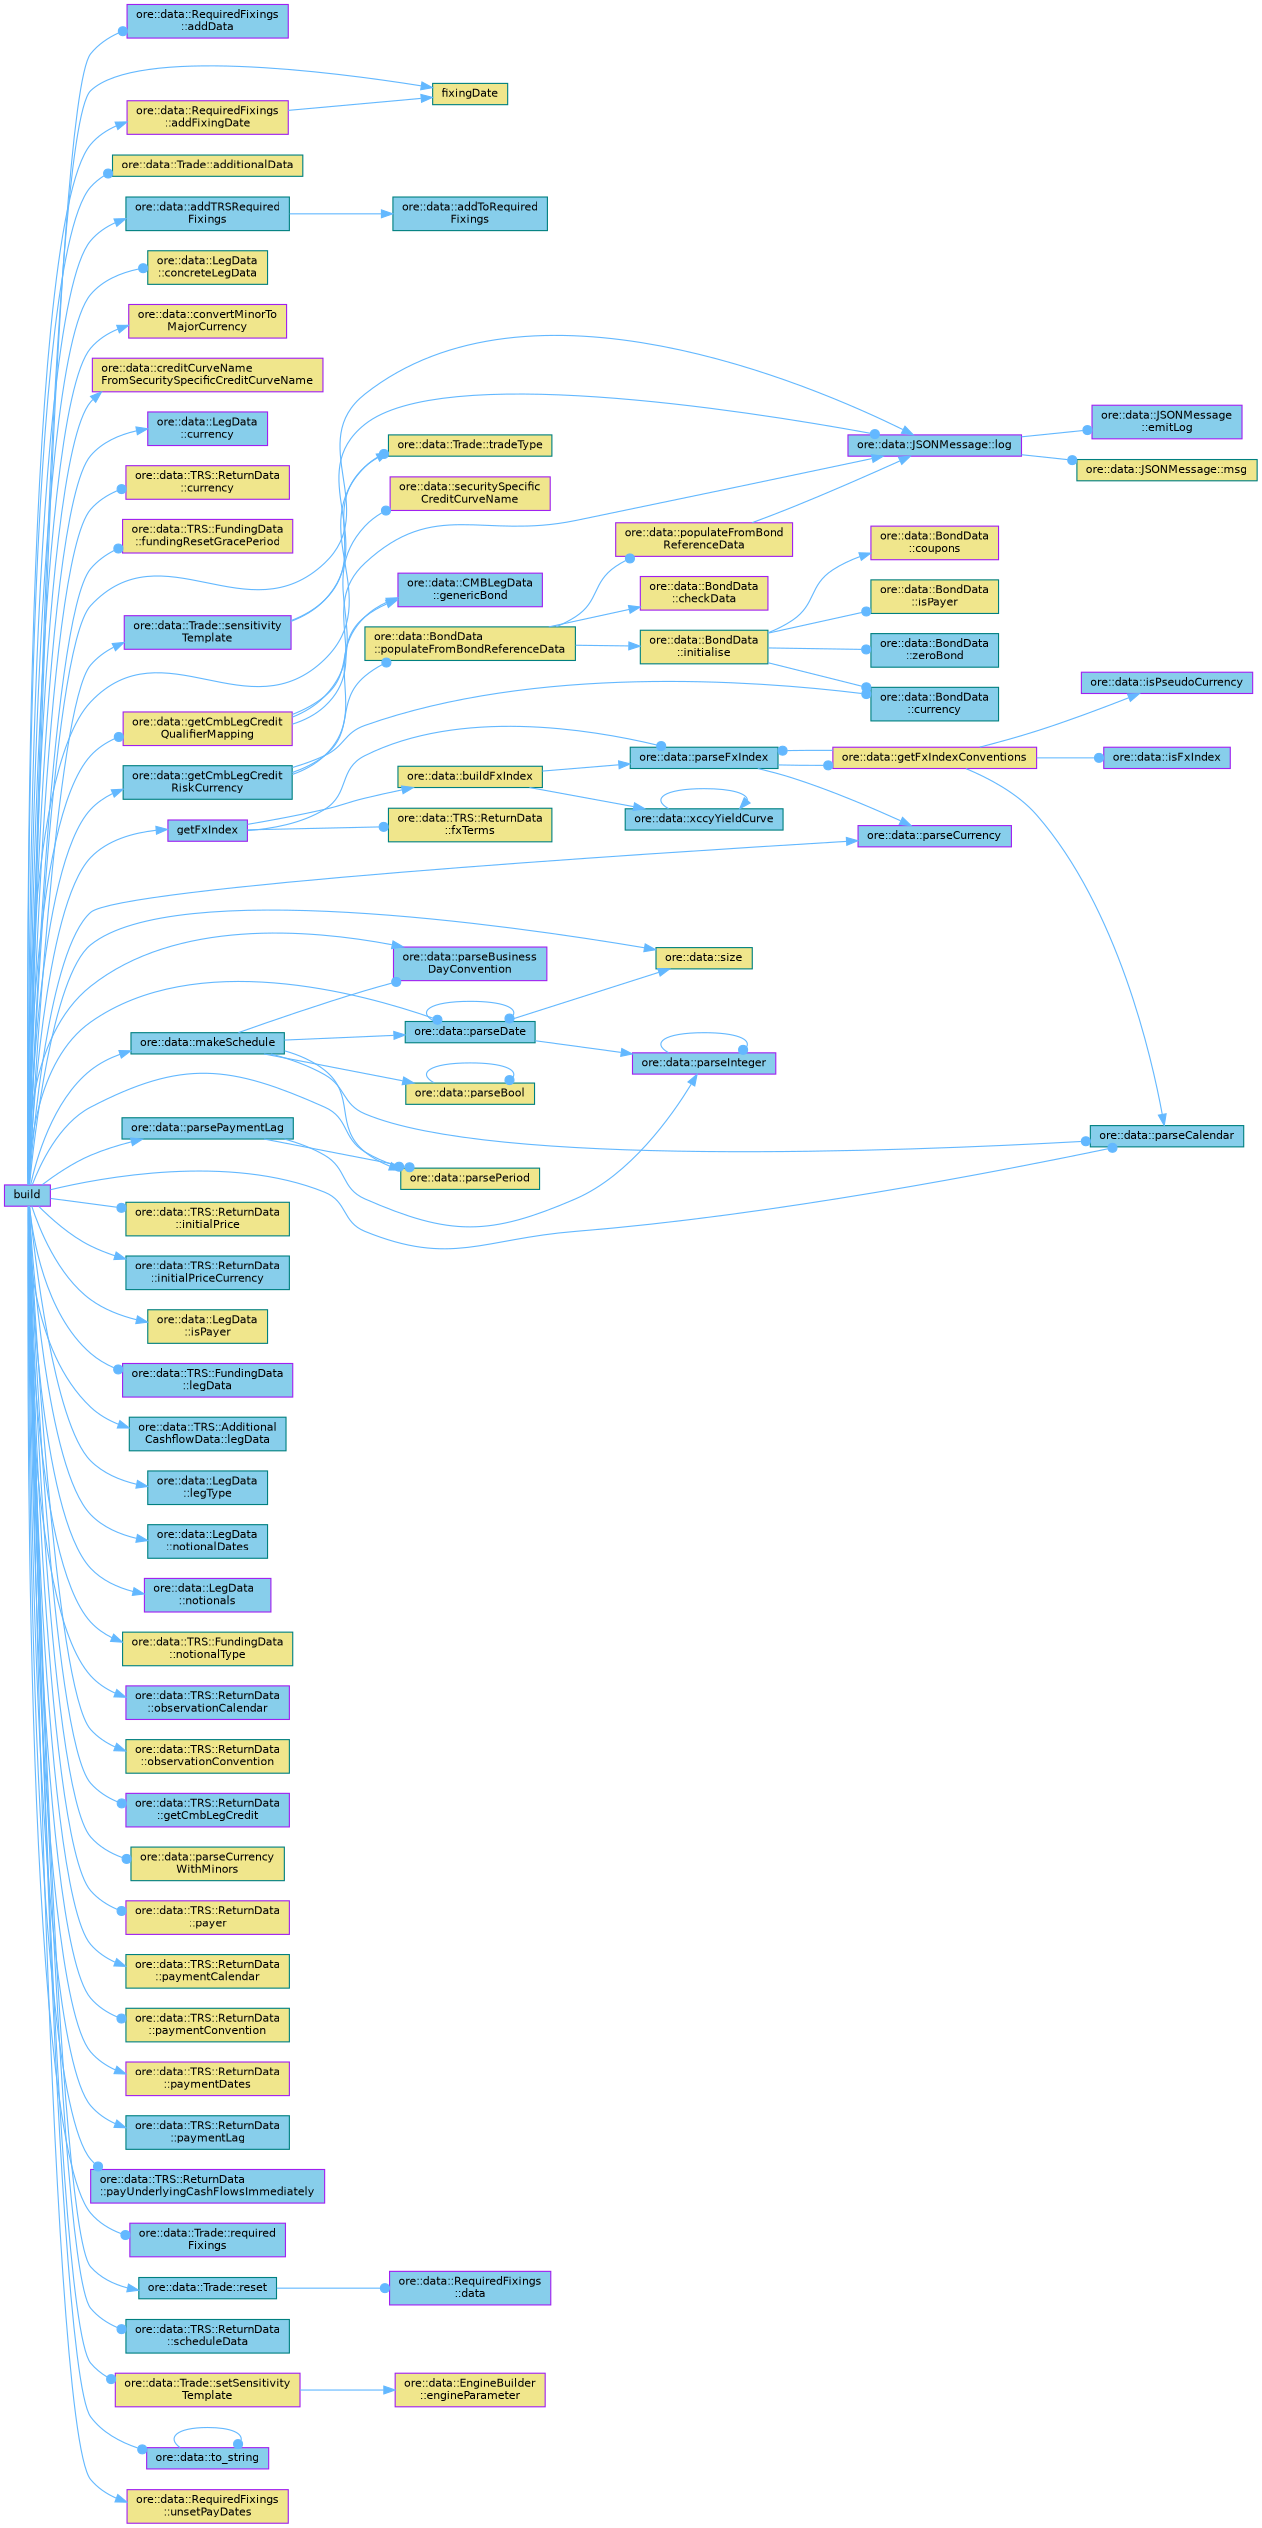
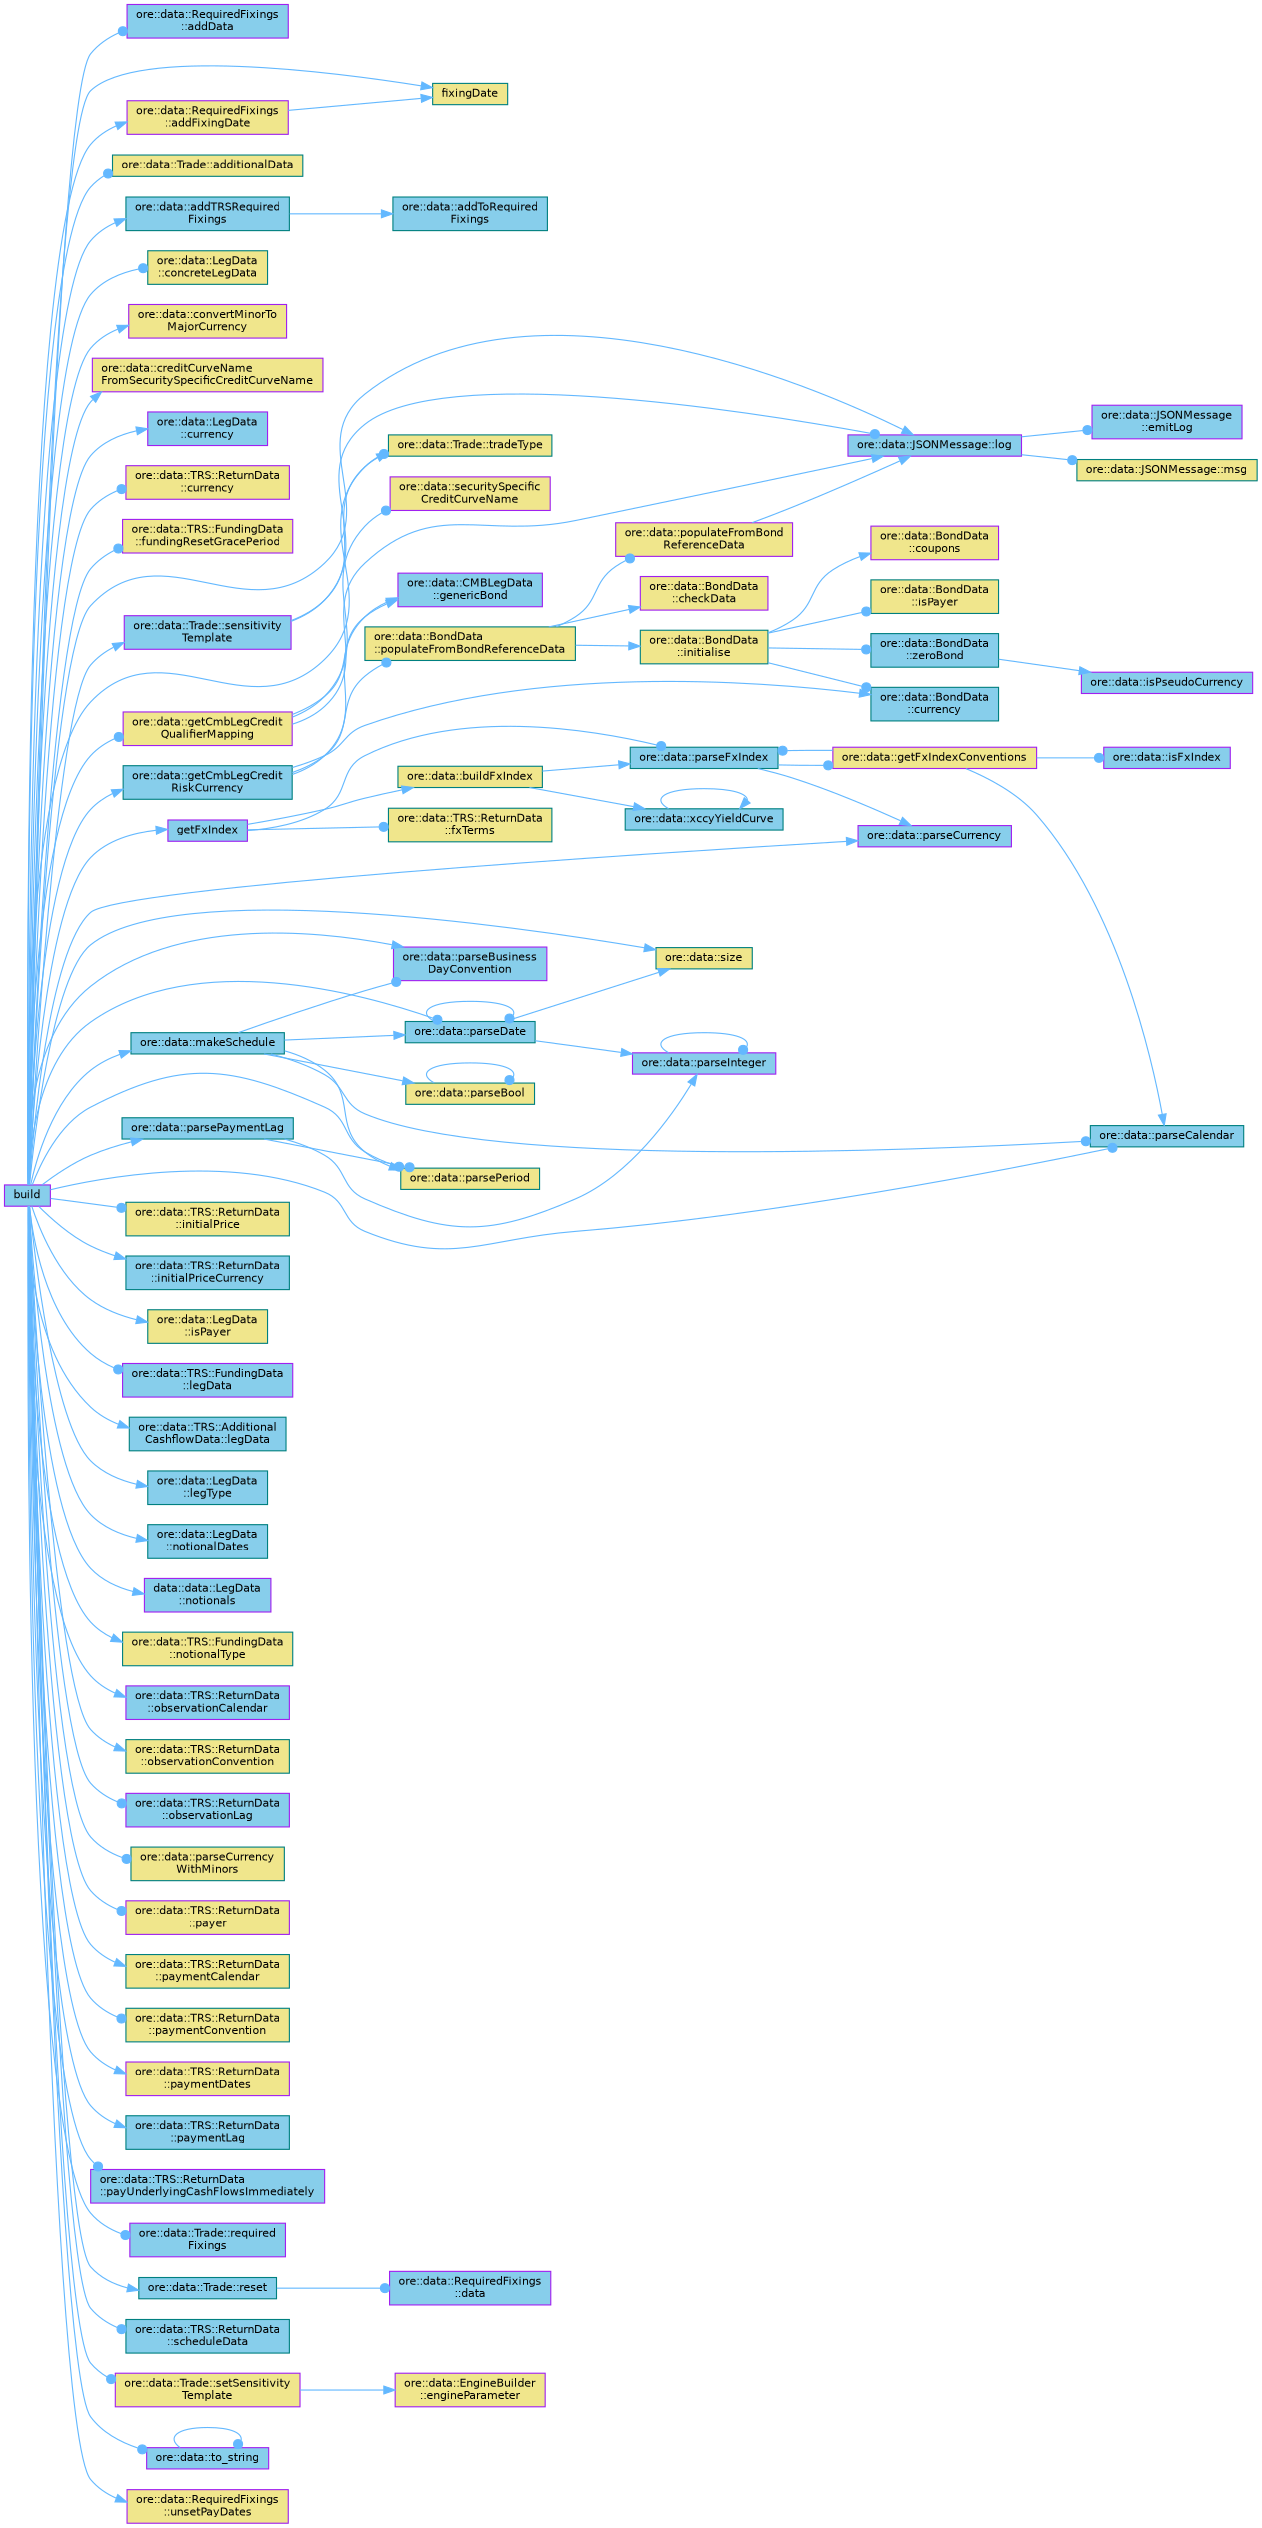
edge "ore::data::getCmbLegCredit RiskCurrency" -> "ore::data::BondData ::currency": arrowhead dot -> normal
edge "ore::data::getFxIndexConventions" -> "ore::data::isPseudoCurrency": now "ore::data::BondData ::zeroBond" -> "ore::data::isPseudoCurrency"
node "ore::data::LegData ::notionals": label "ore::data::LegData ::notionals" -> "data::data::LegData ::notionals"
node "ore::data::TRS::ReturnData ::getCmbLegCredit": label "ore::data::TRS::ReturnData ::getCmbLegCredit" -> "ore::data::TRS::ReturnData ::observationLag"
